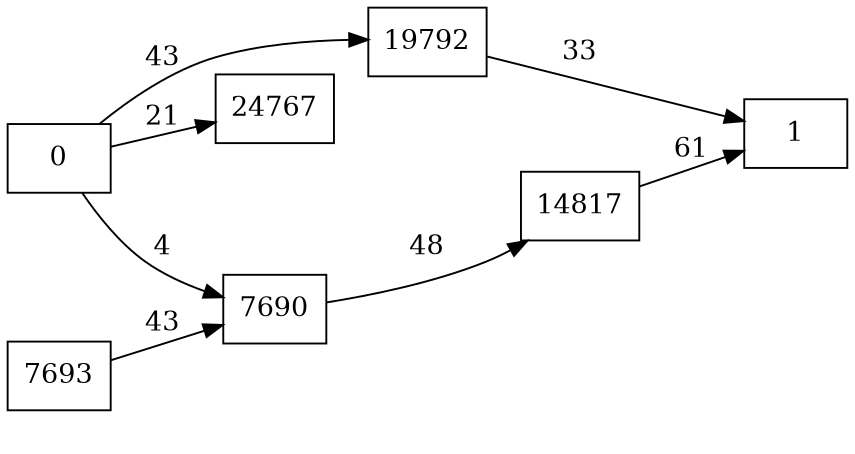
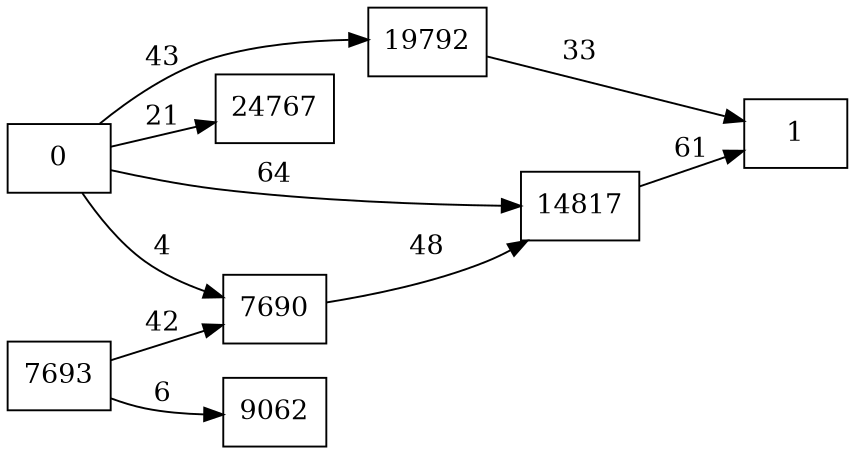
edge "0" -> "14817": added, label "64"
edge "7693" -> "7690": label "43" -> "42"
node "9062": added
